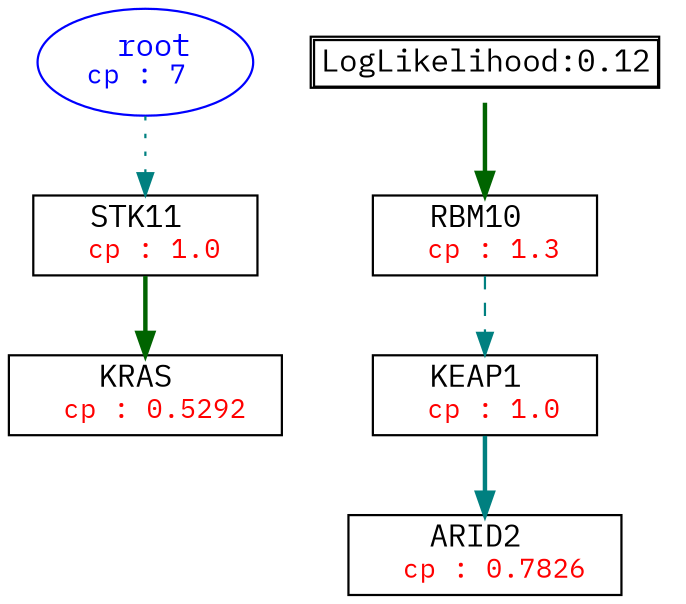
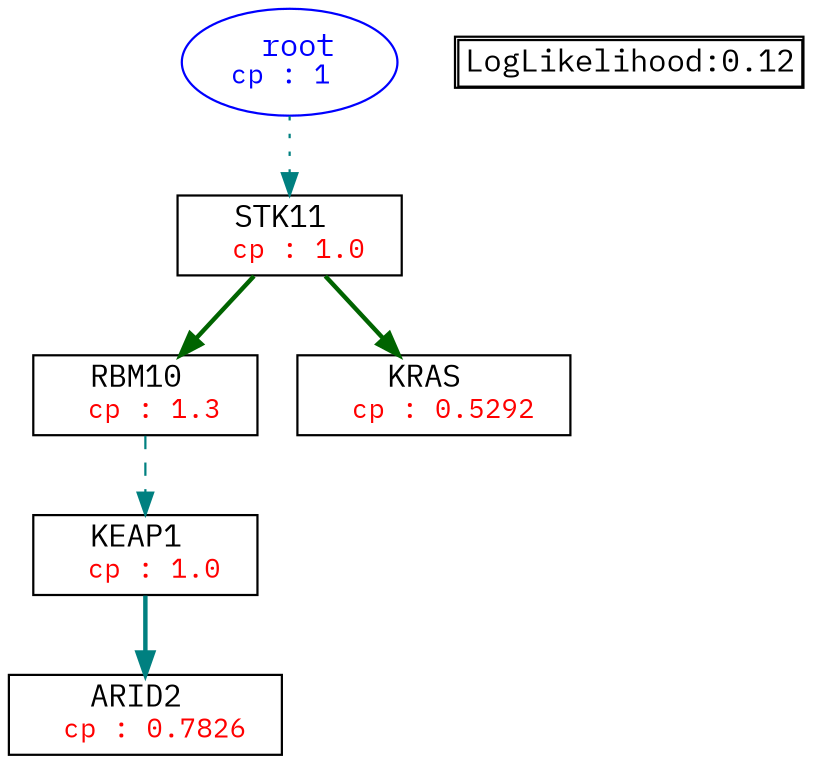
node "root": text "cp : 7" -> "cp : 1"
edge "LogLikelihood:0.12" -> "RBM10": now "STK11" -> "RBM10"
